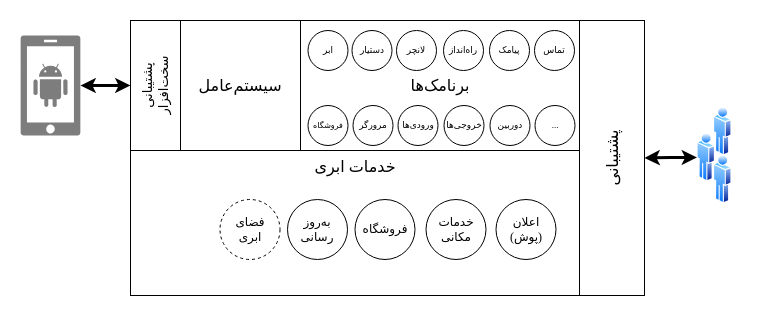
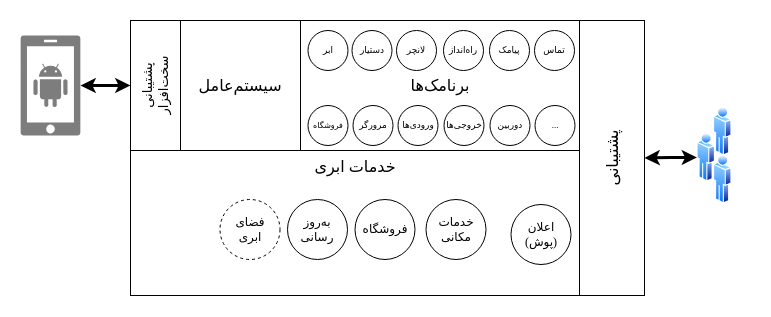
node "اعلان (پوش)": moved (526, 230) -> (541, 235)
